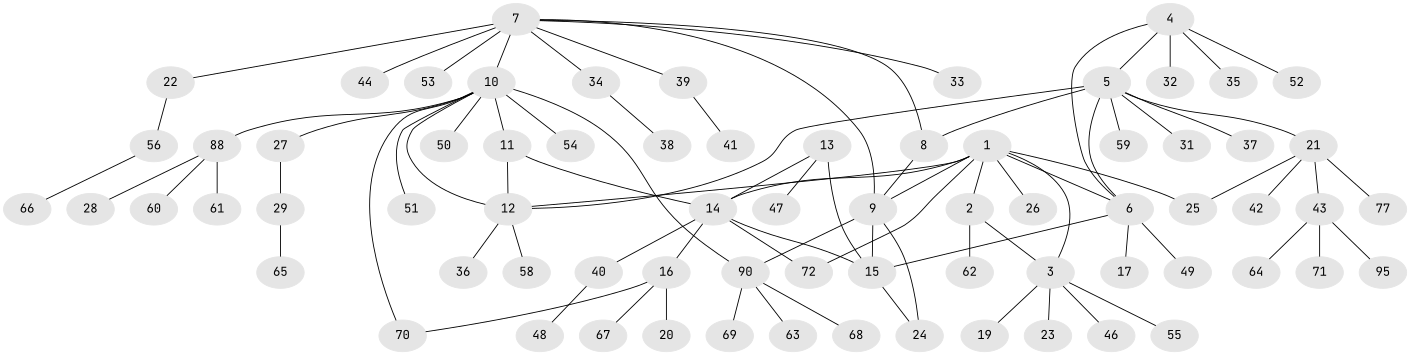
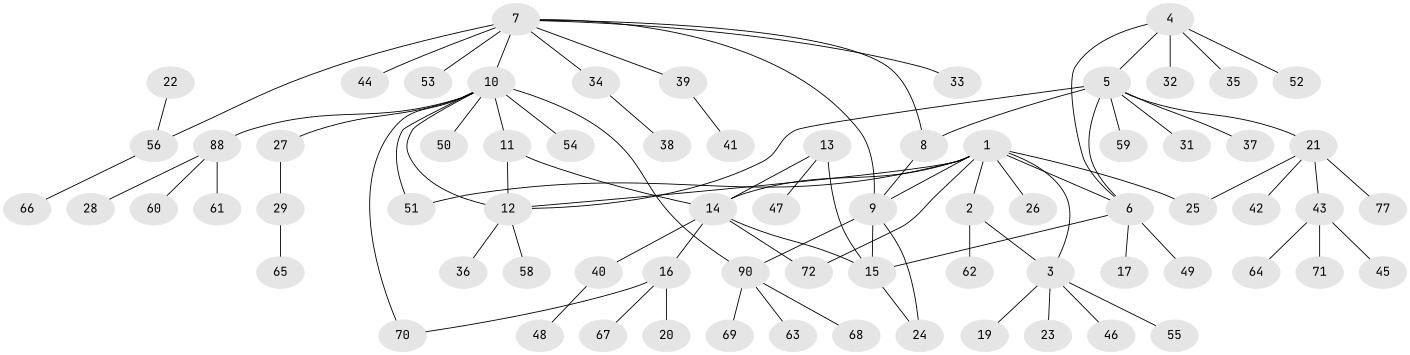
edge "7" -- "22": now "7" -- "56"
edge "1" -- "51": added
node "95": label "95" -> "45"
